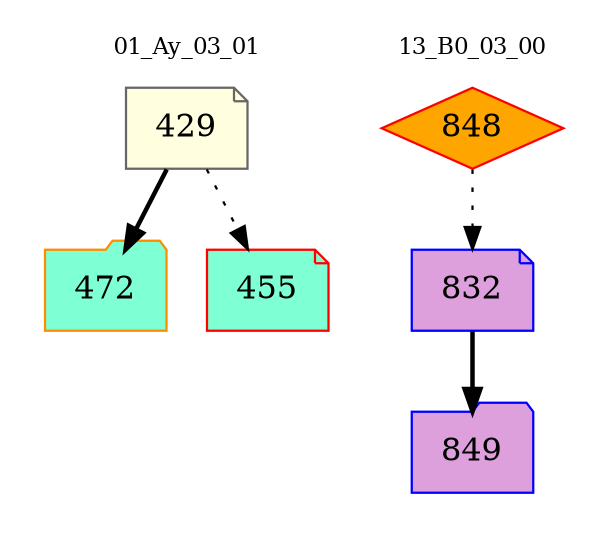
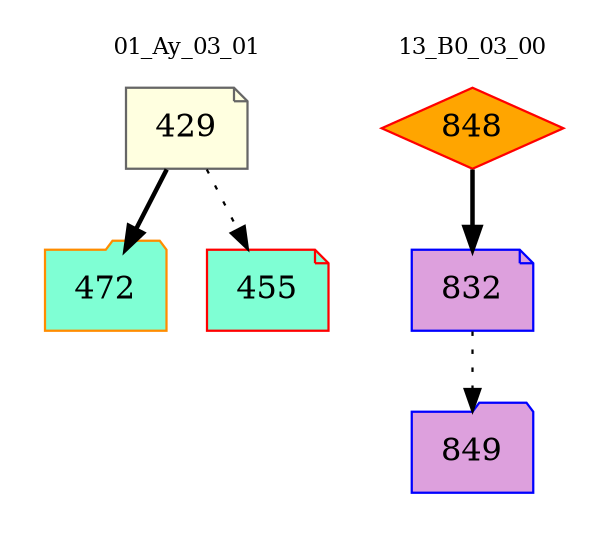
edge "848" -> "832": style dotted -> bold
edge "832" -> "849": style bold -> dotted
